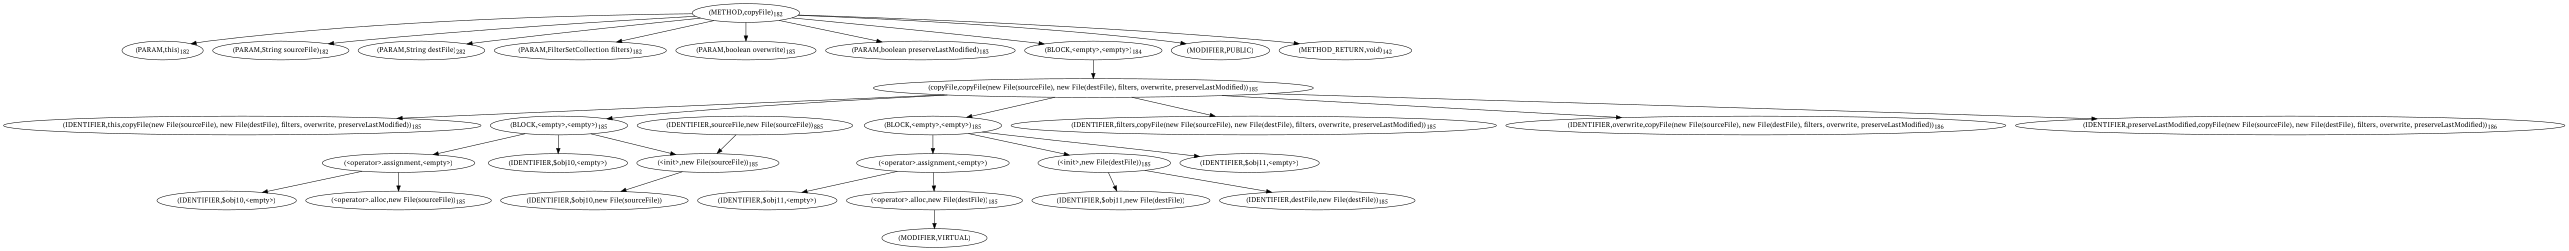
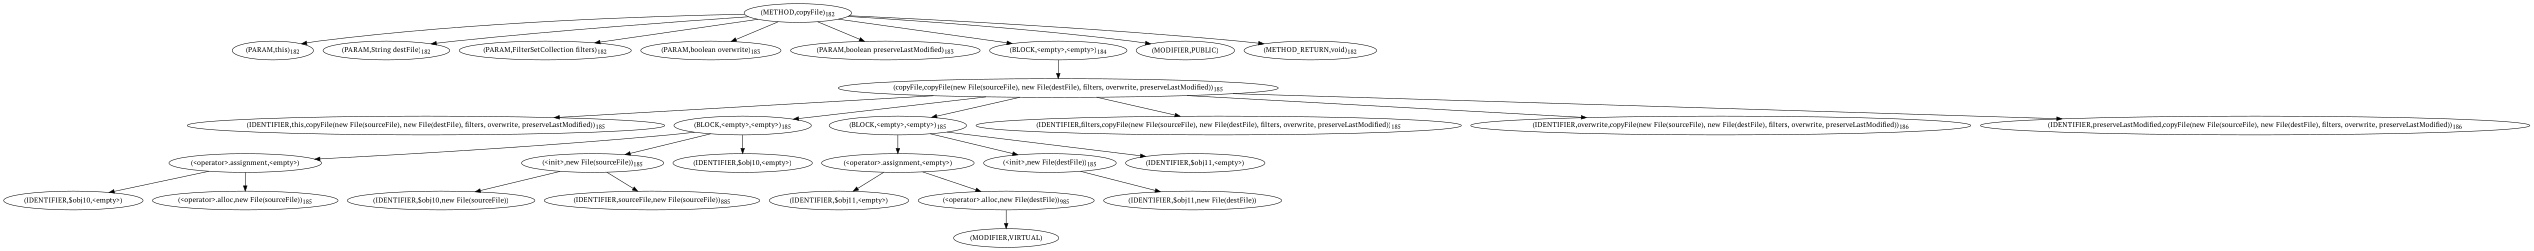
node "(PARAM,String destFile)": text "282" -> "182"
node "(METHOD_RETURN,void)": text "142" -> "182"
node "(PARAM,String sourceFile)": removed
edge "(IDENTIFIER,sourceFile,new File(sourceFile))" -> "(<init>,new File(sourceFile))": reversed
node "(<operator>.alloc,new File(destFile))": text "185" -> "985"
node "(IDENTIFIER,destFile,new File(destFile))": removed
